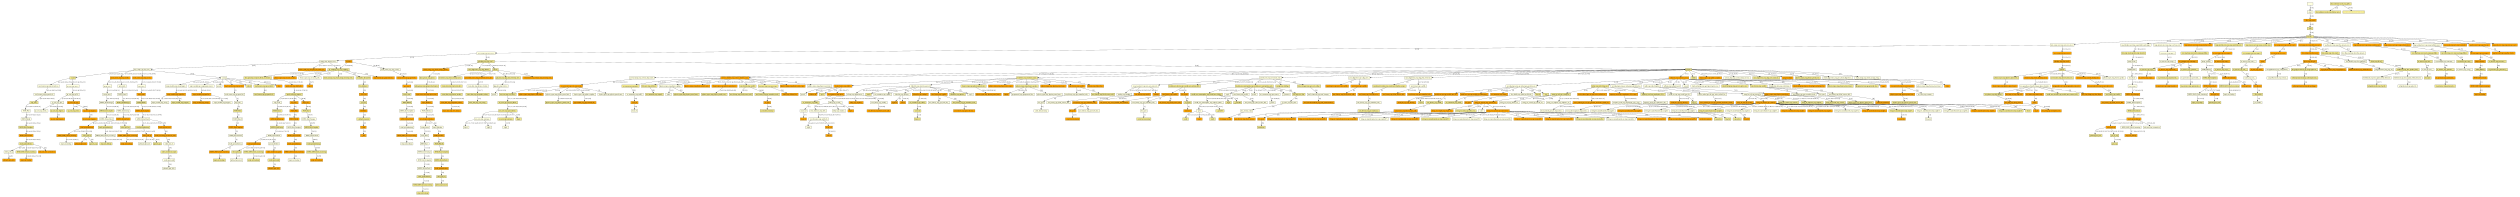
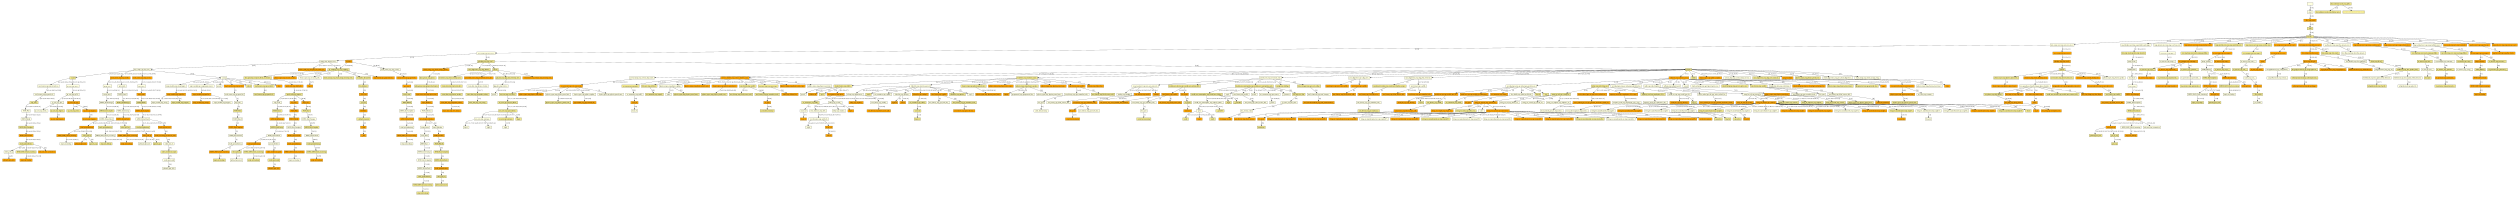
node "cloud_fraction_mp_cldfrc_": fillcolor orange -> khaki
